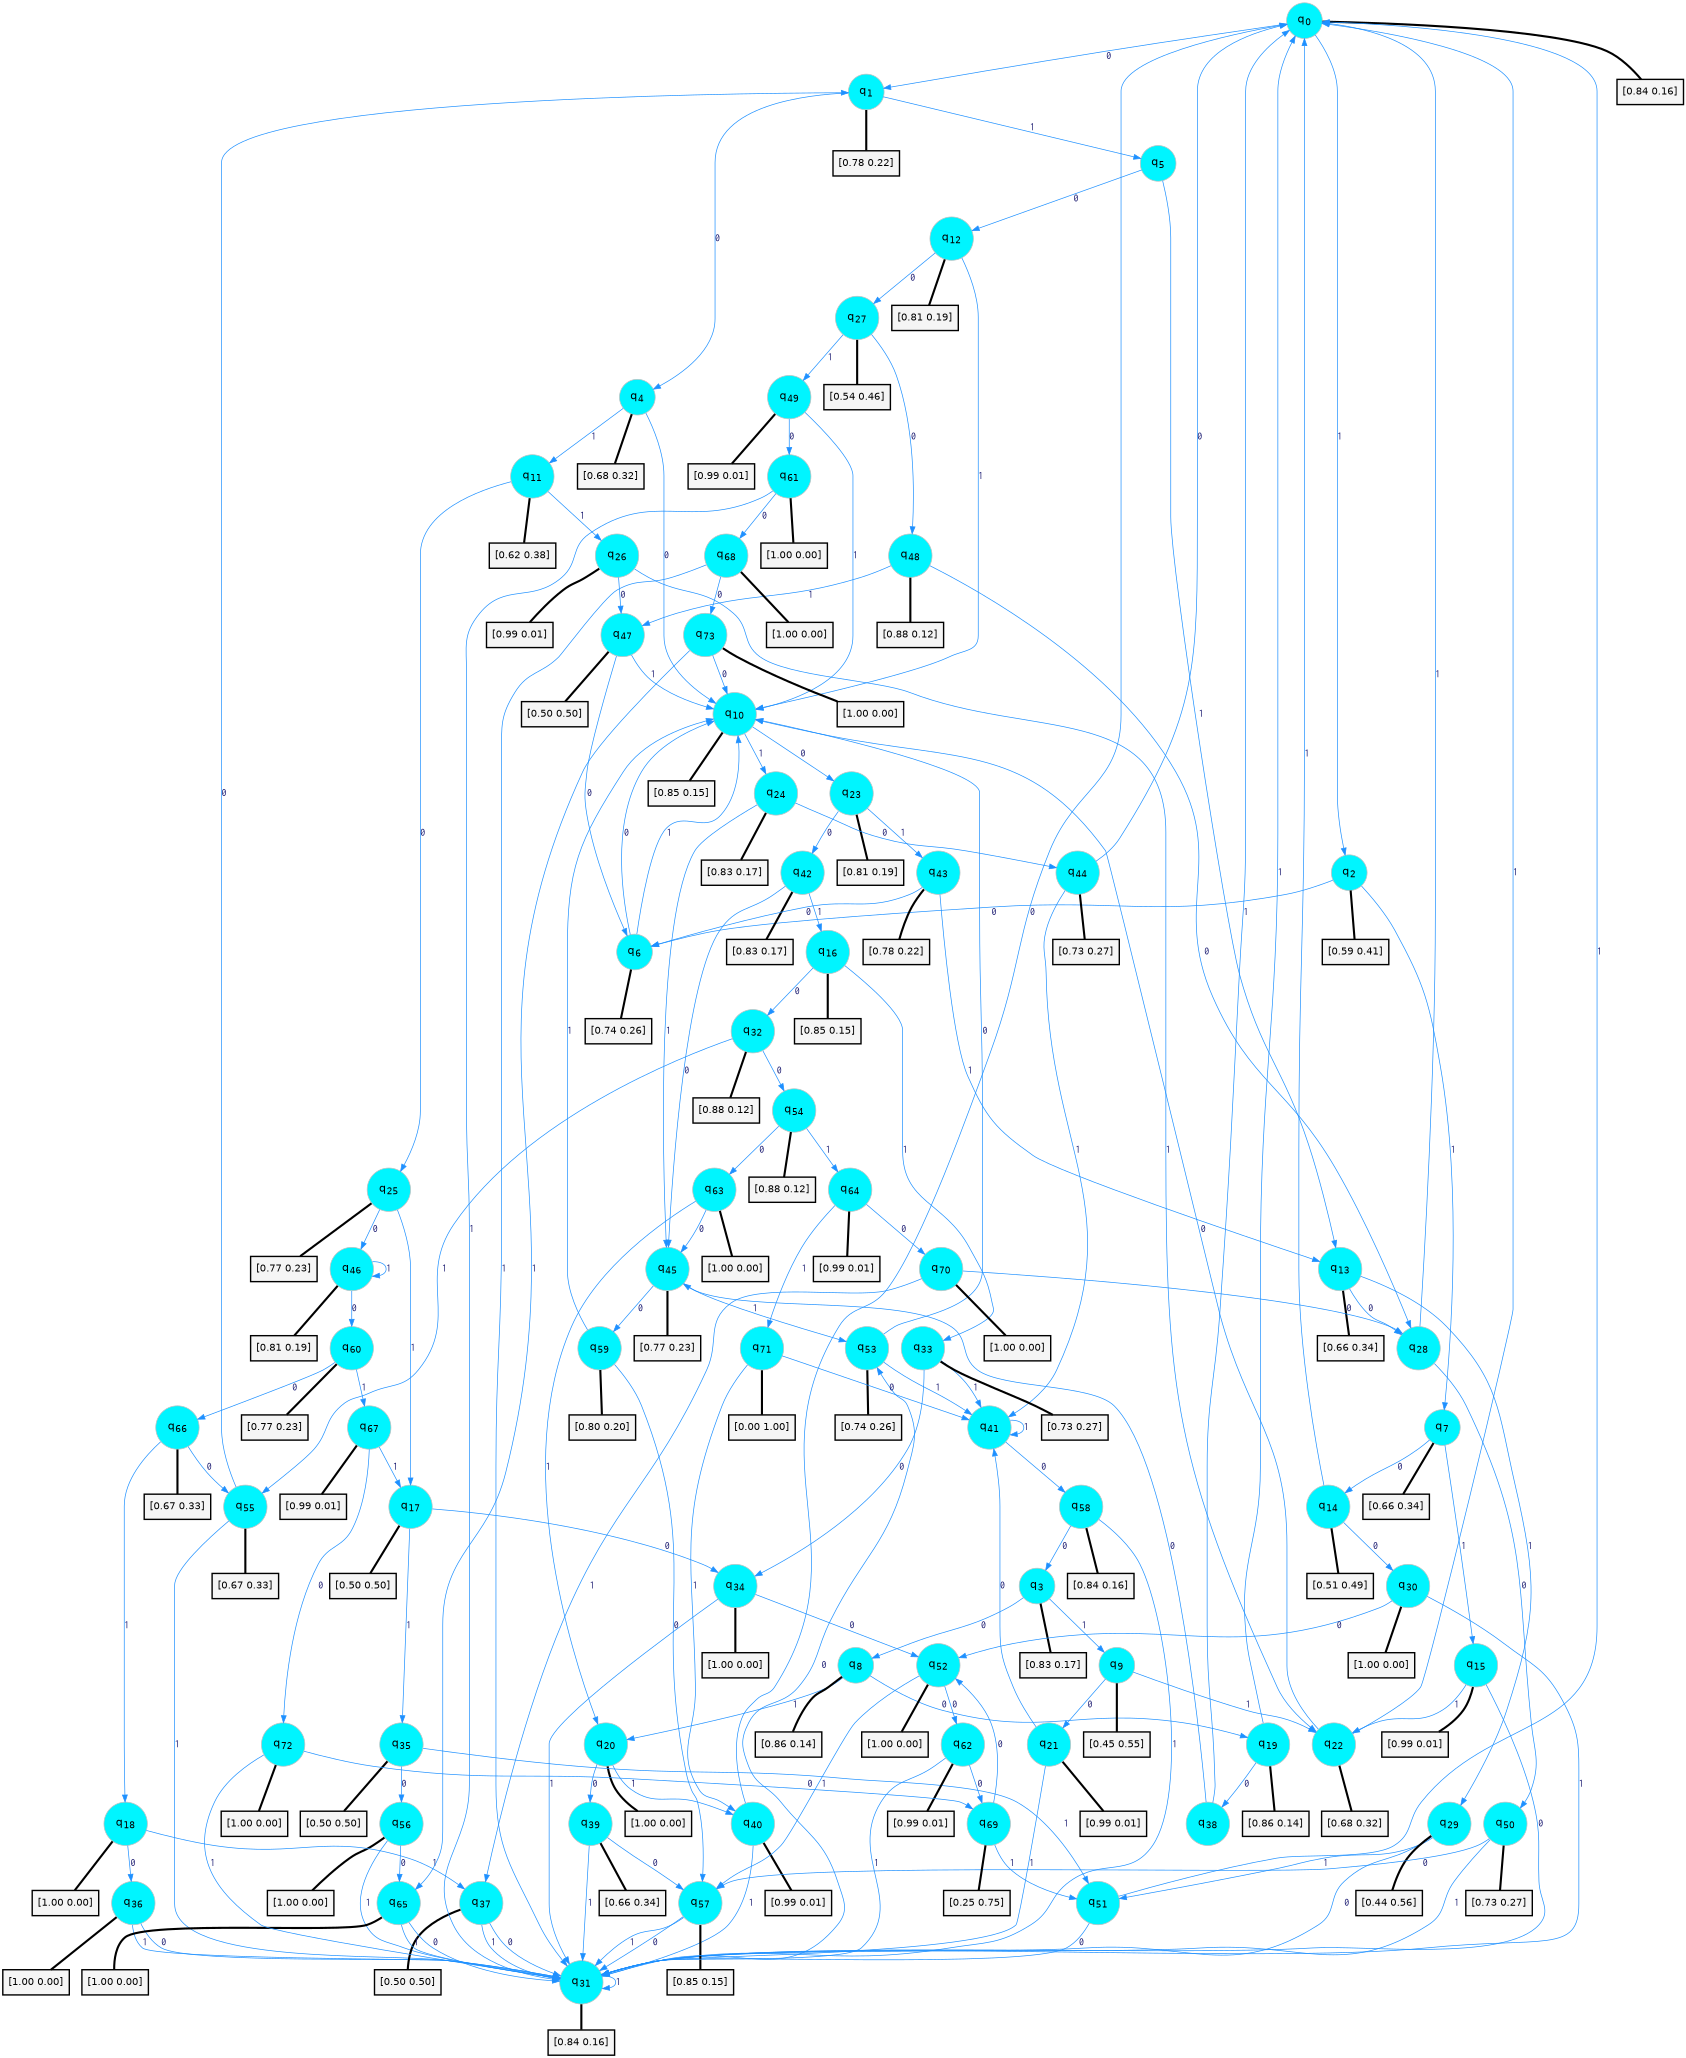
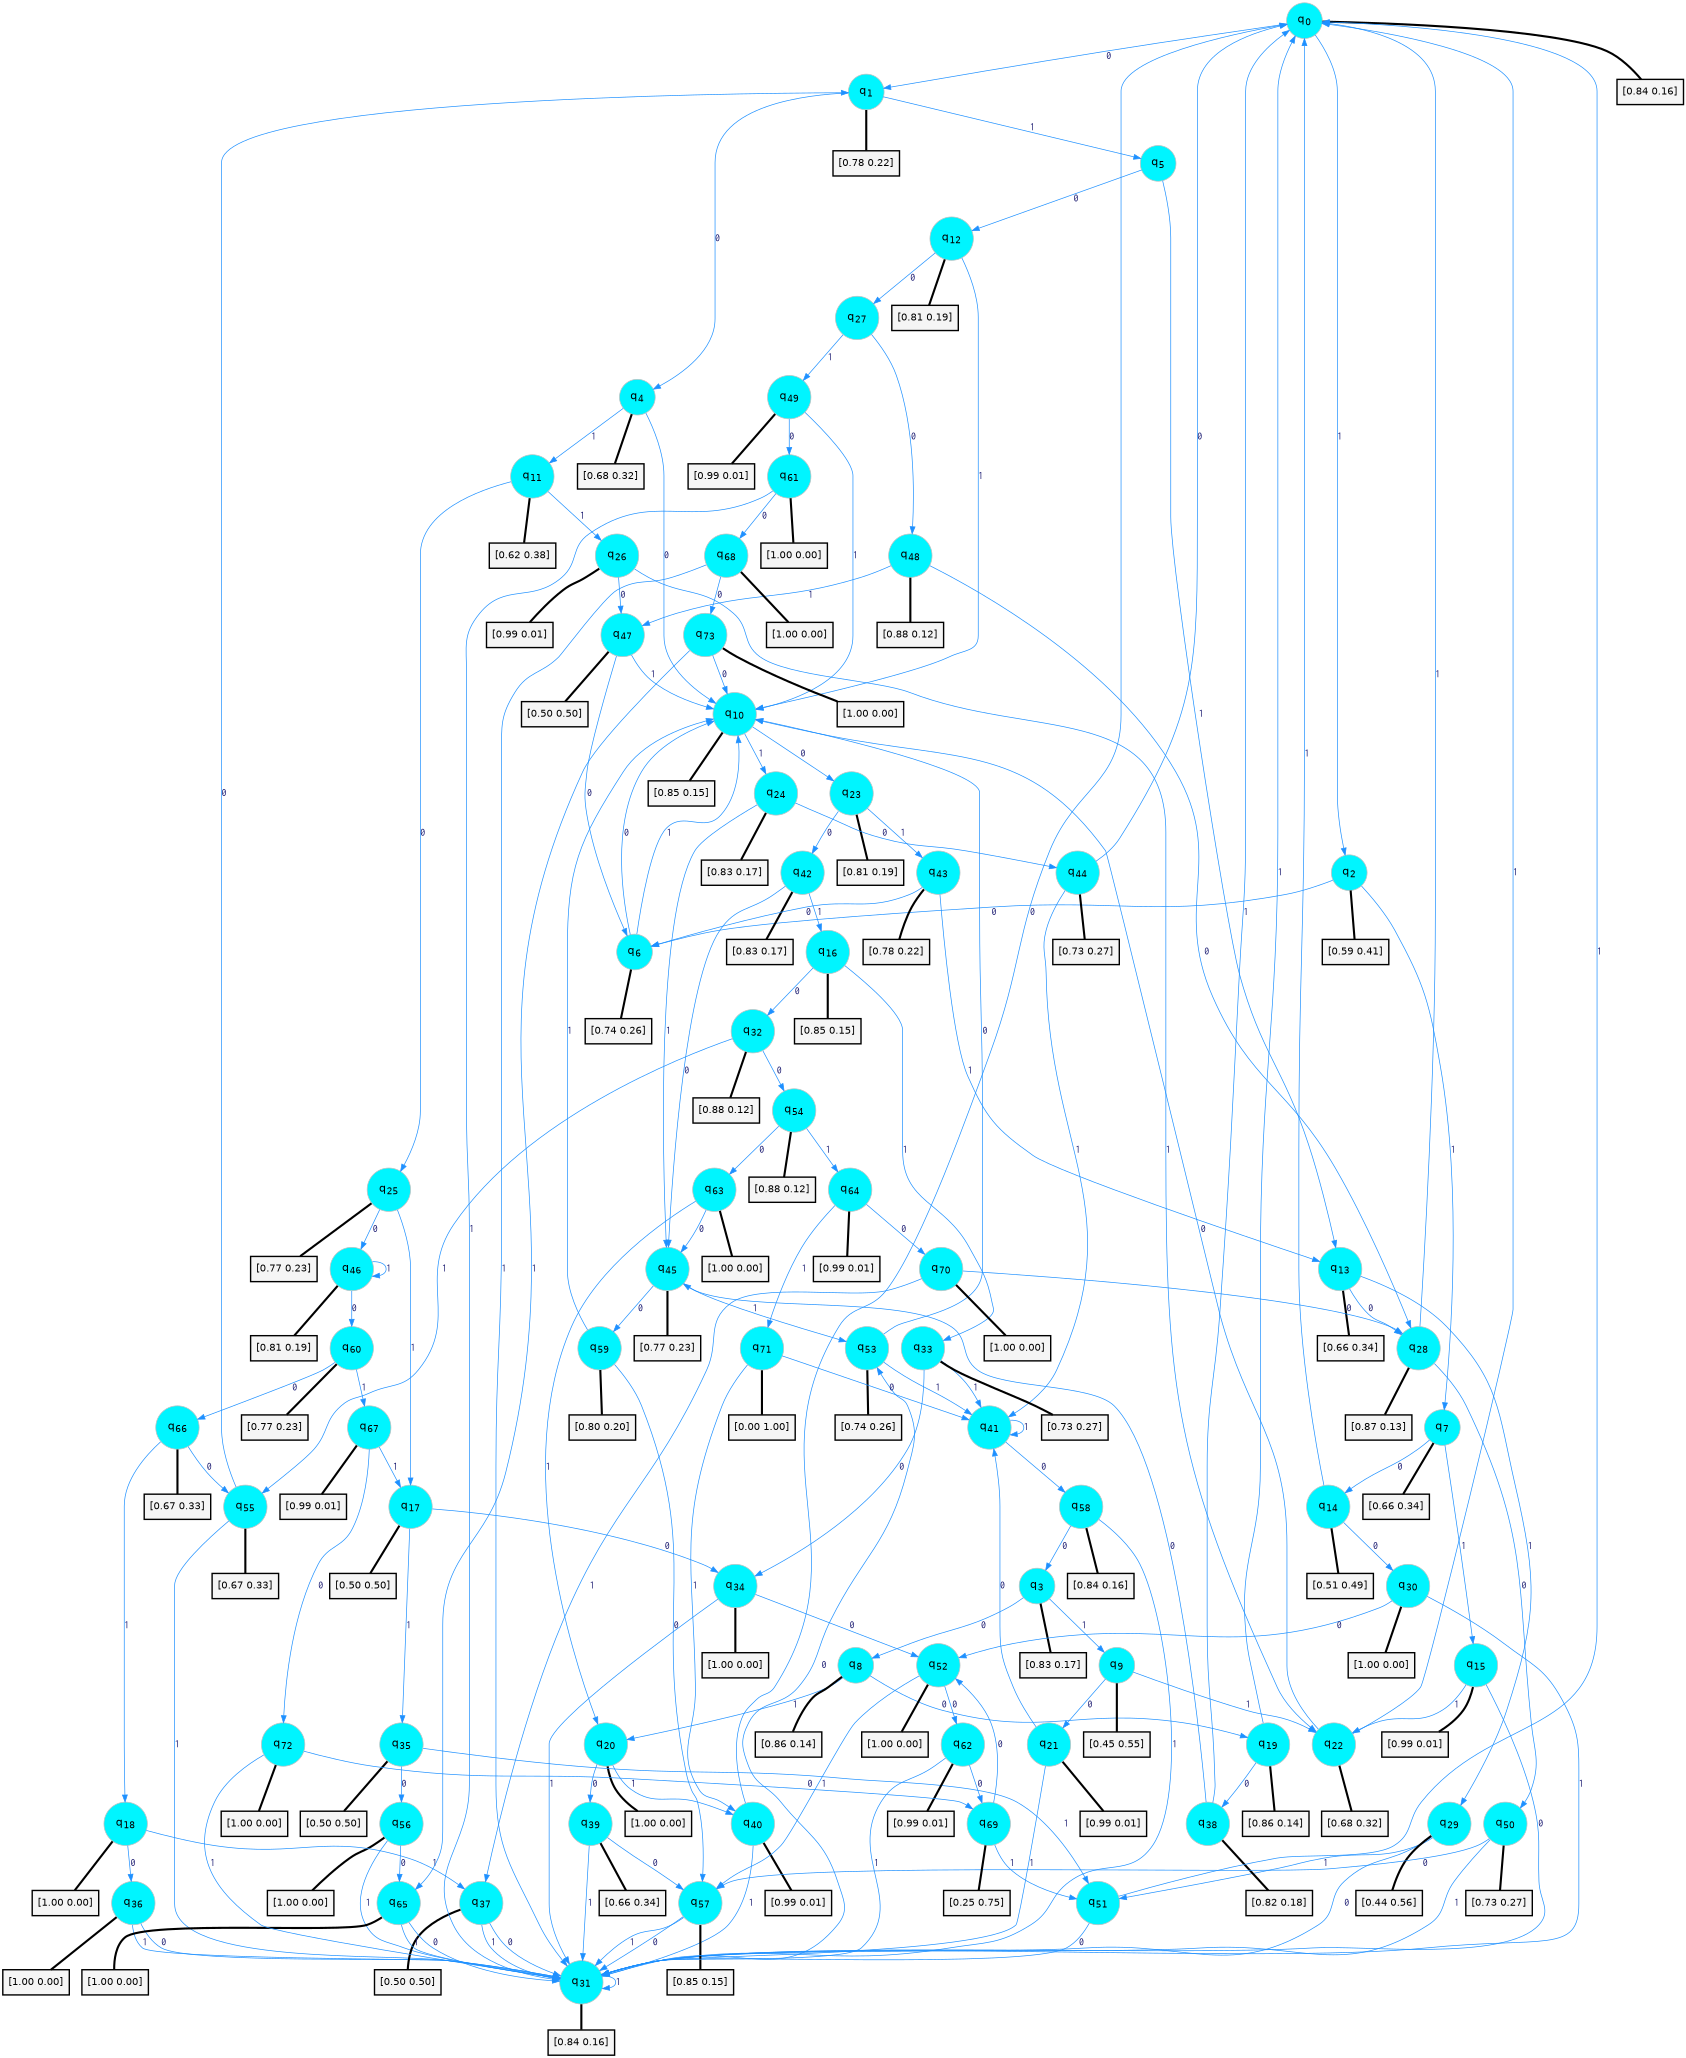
node "[0.54 0.46]": removed
node "[0.87 0.13]": added
node "[0.82 0.18]": added
